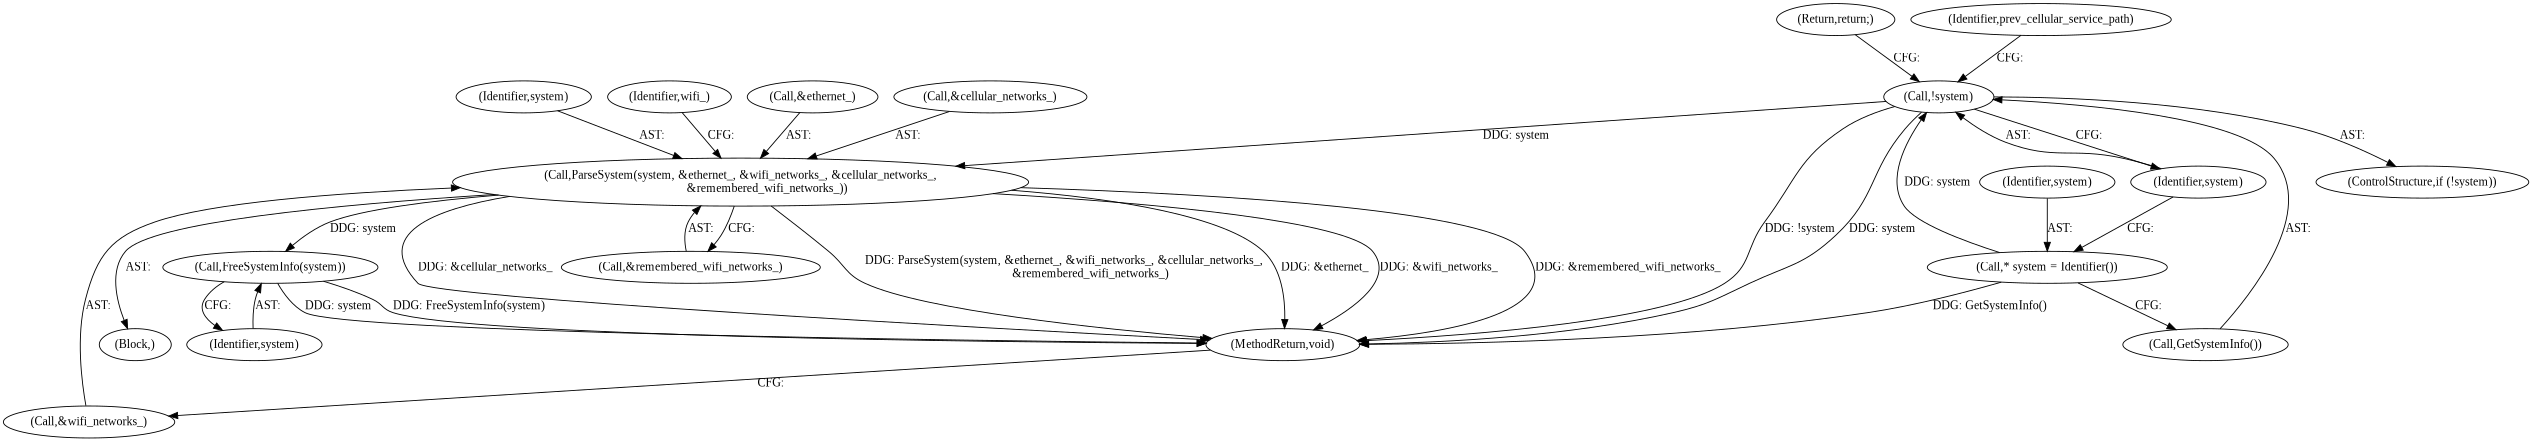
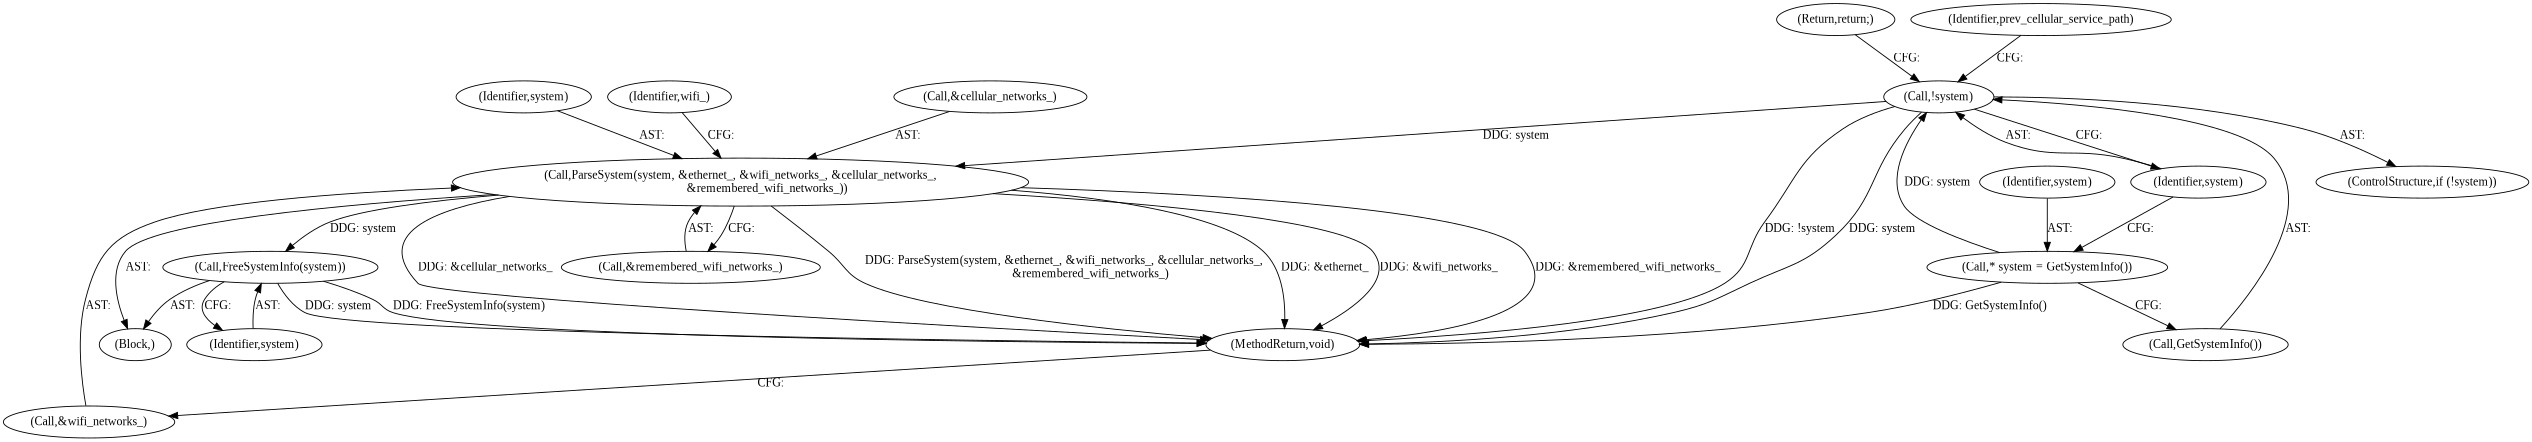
node "(Call,&ethernet_)": removed
node "(Call,* system = Identifier())": label "(Call,* system = Identifier())" -> "(Call,* system = GetSystemInfo())"
edge "(Call,FreeSystemInfo(system))" -> "(Block,)": added, label "AST:"
